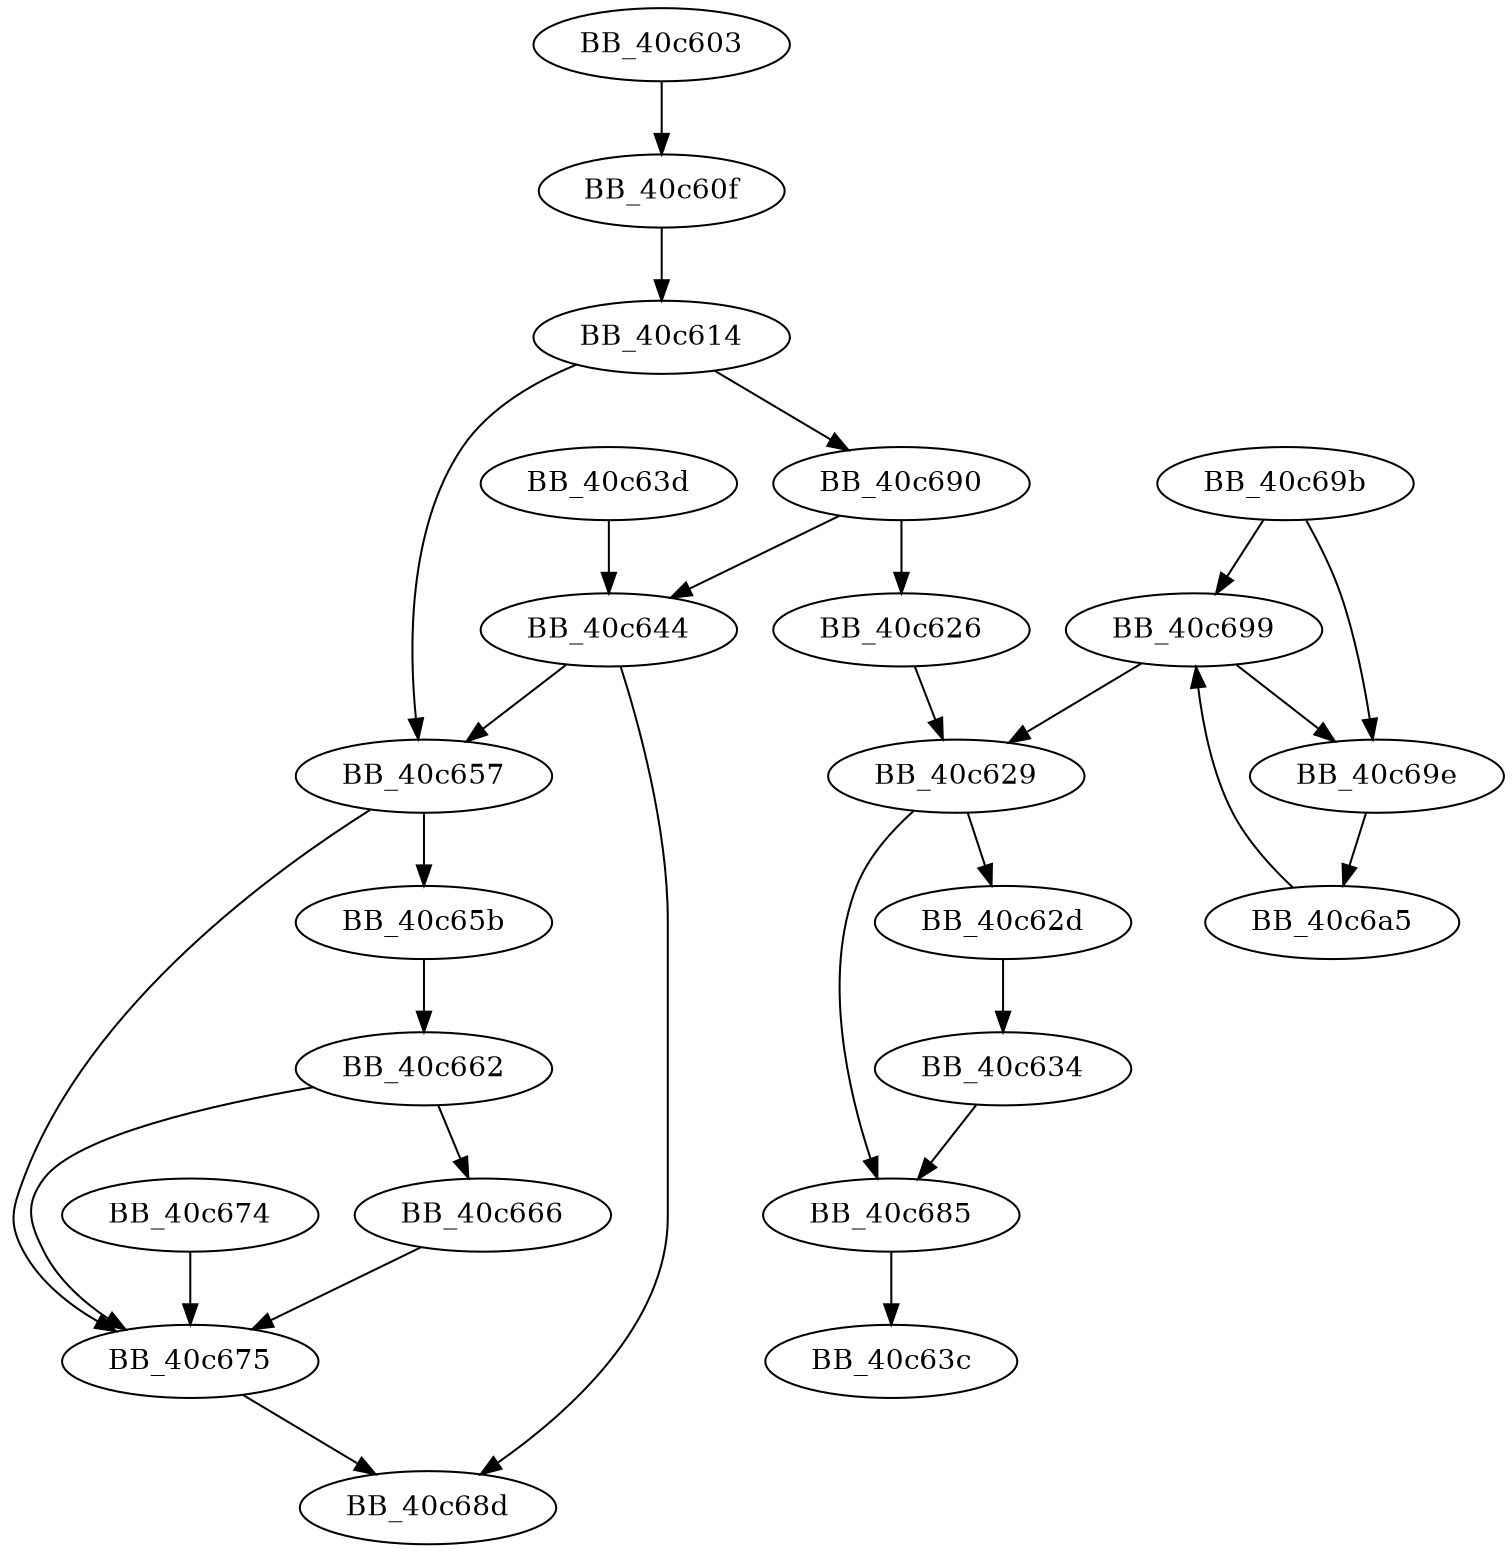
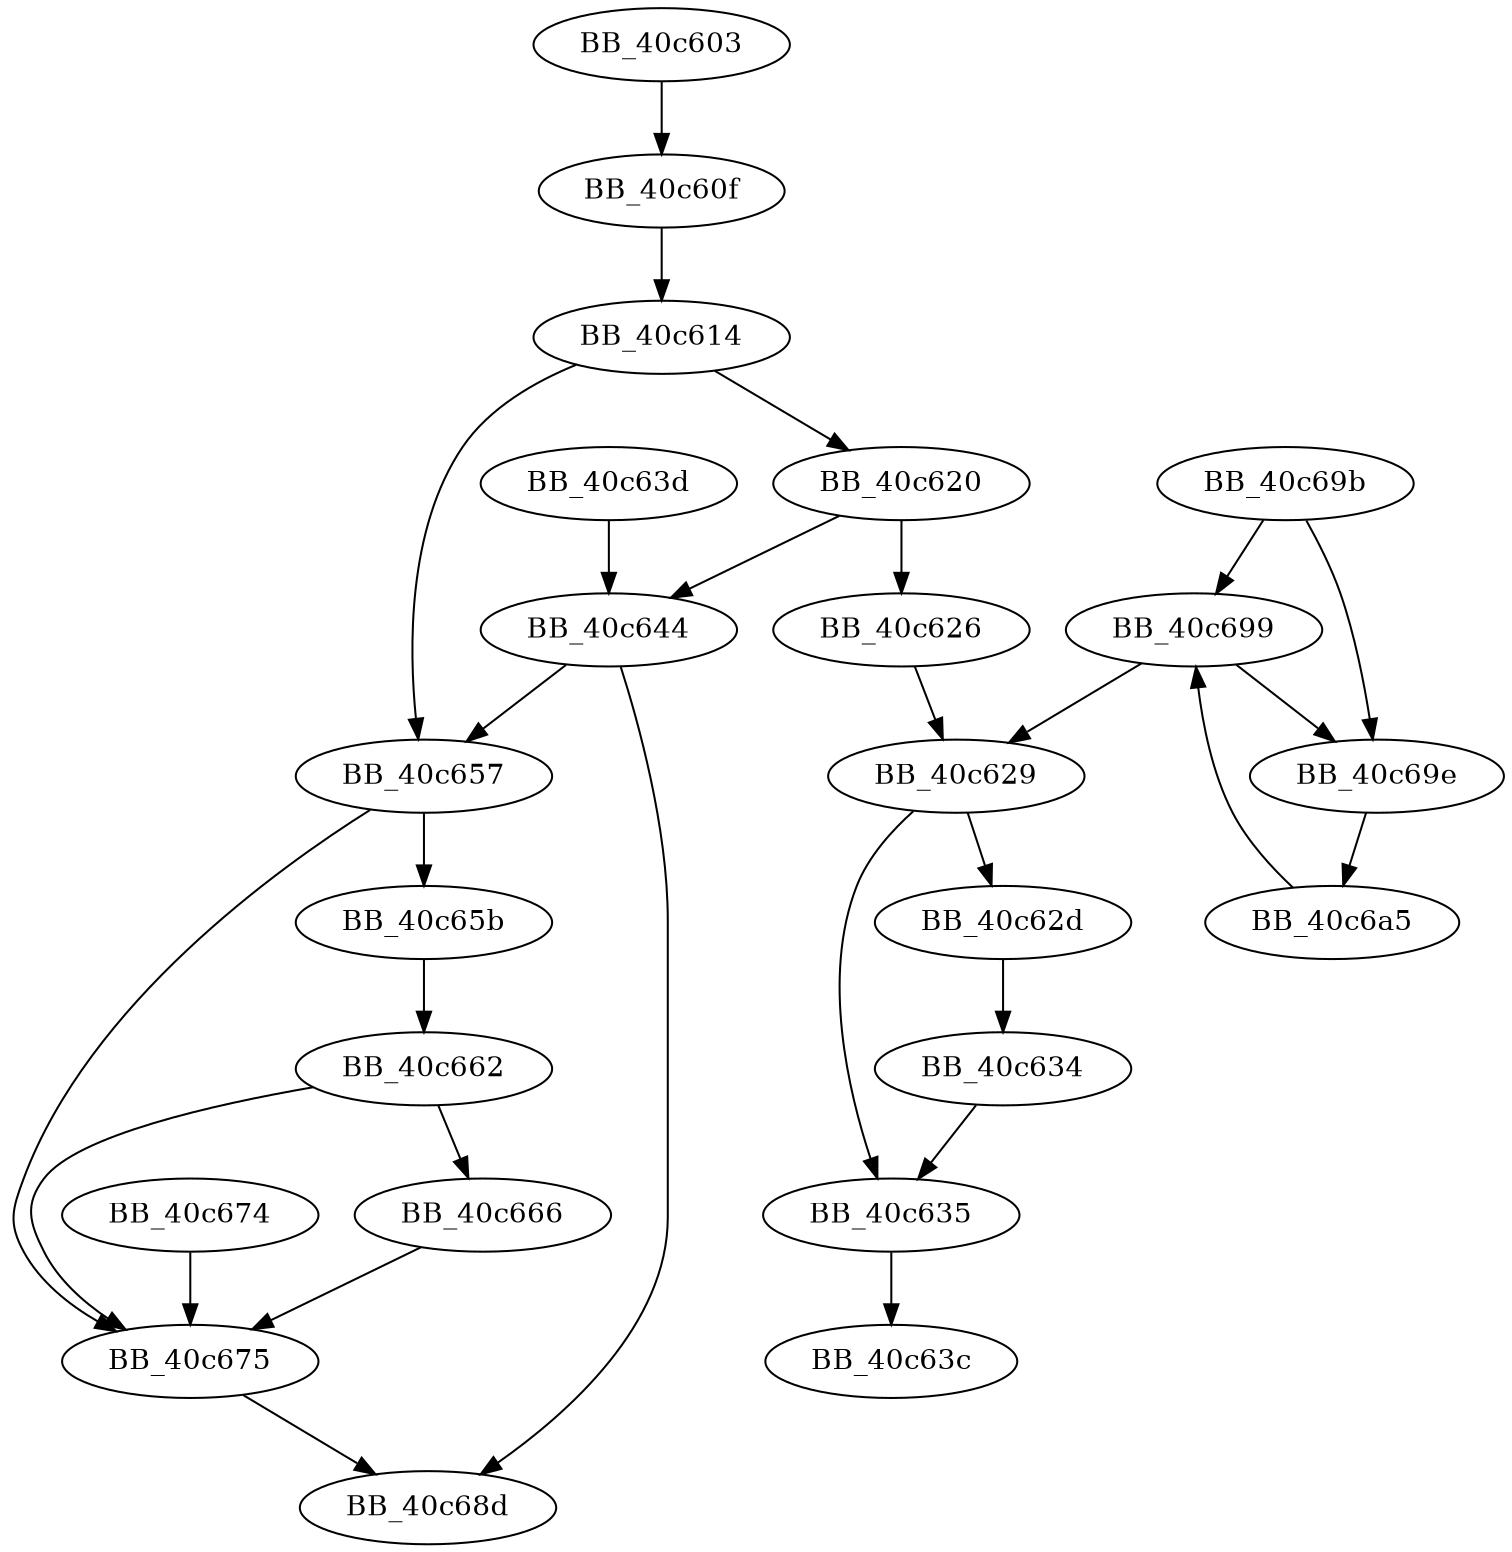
node "BB_40c690": label "BB_40c690" -> "BB_40c620"
node "BB_40c685": label "BB_40c685" -> "BB_40c635"
